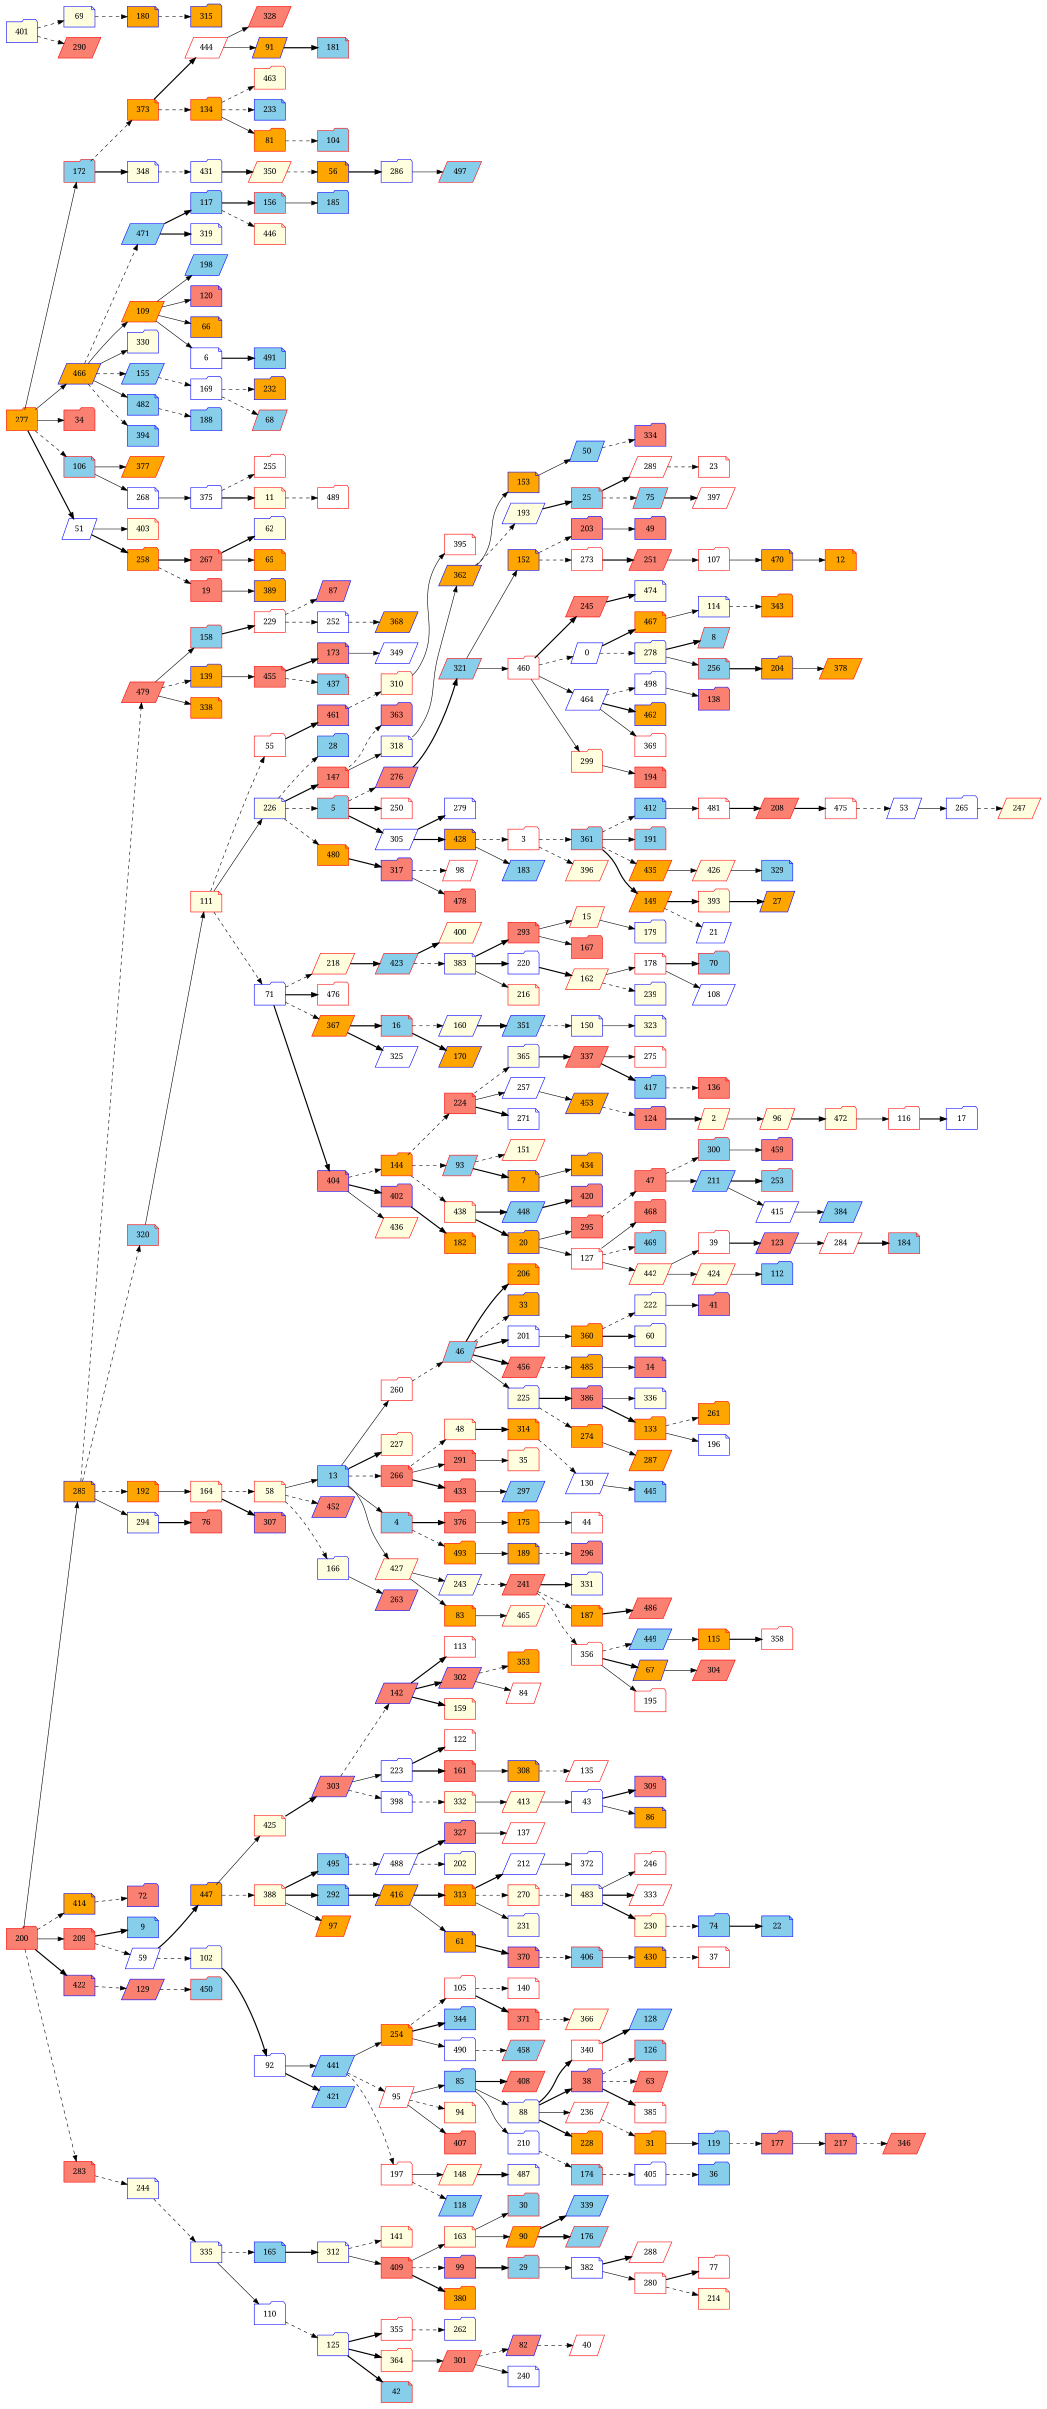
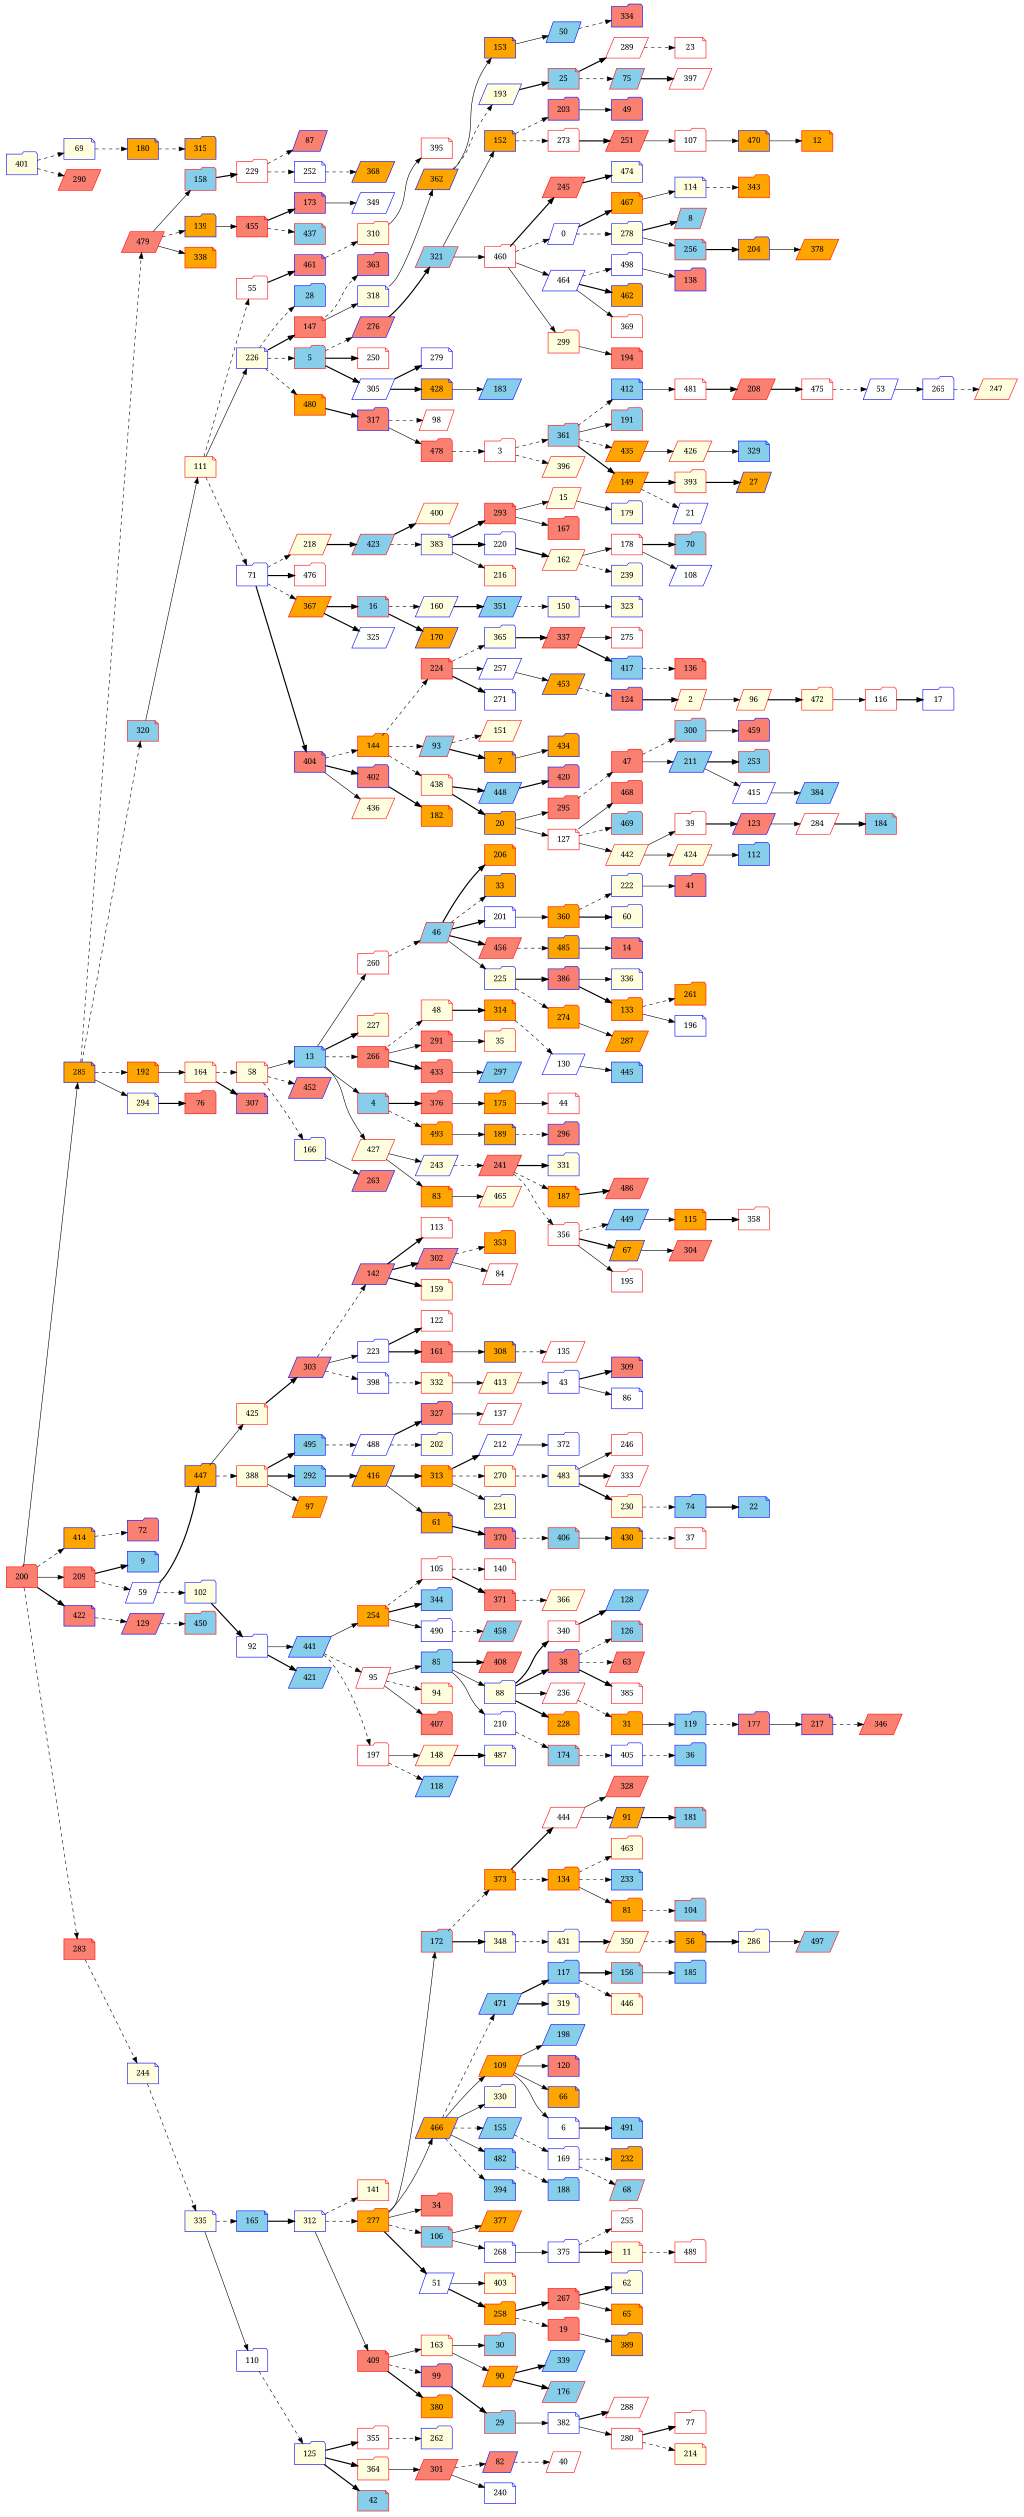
edge "428" -> "3": now "478" -> "3"
node "86": fillcolor orange -> white
edge "312" -> "277": added
